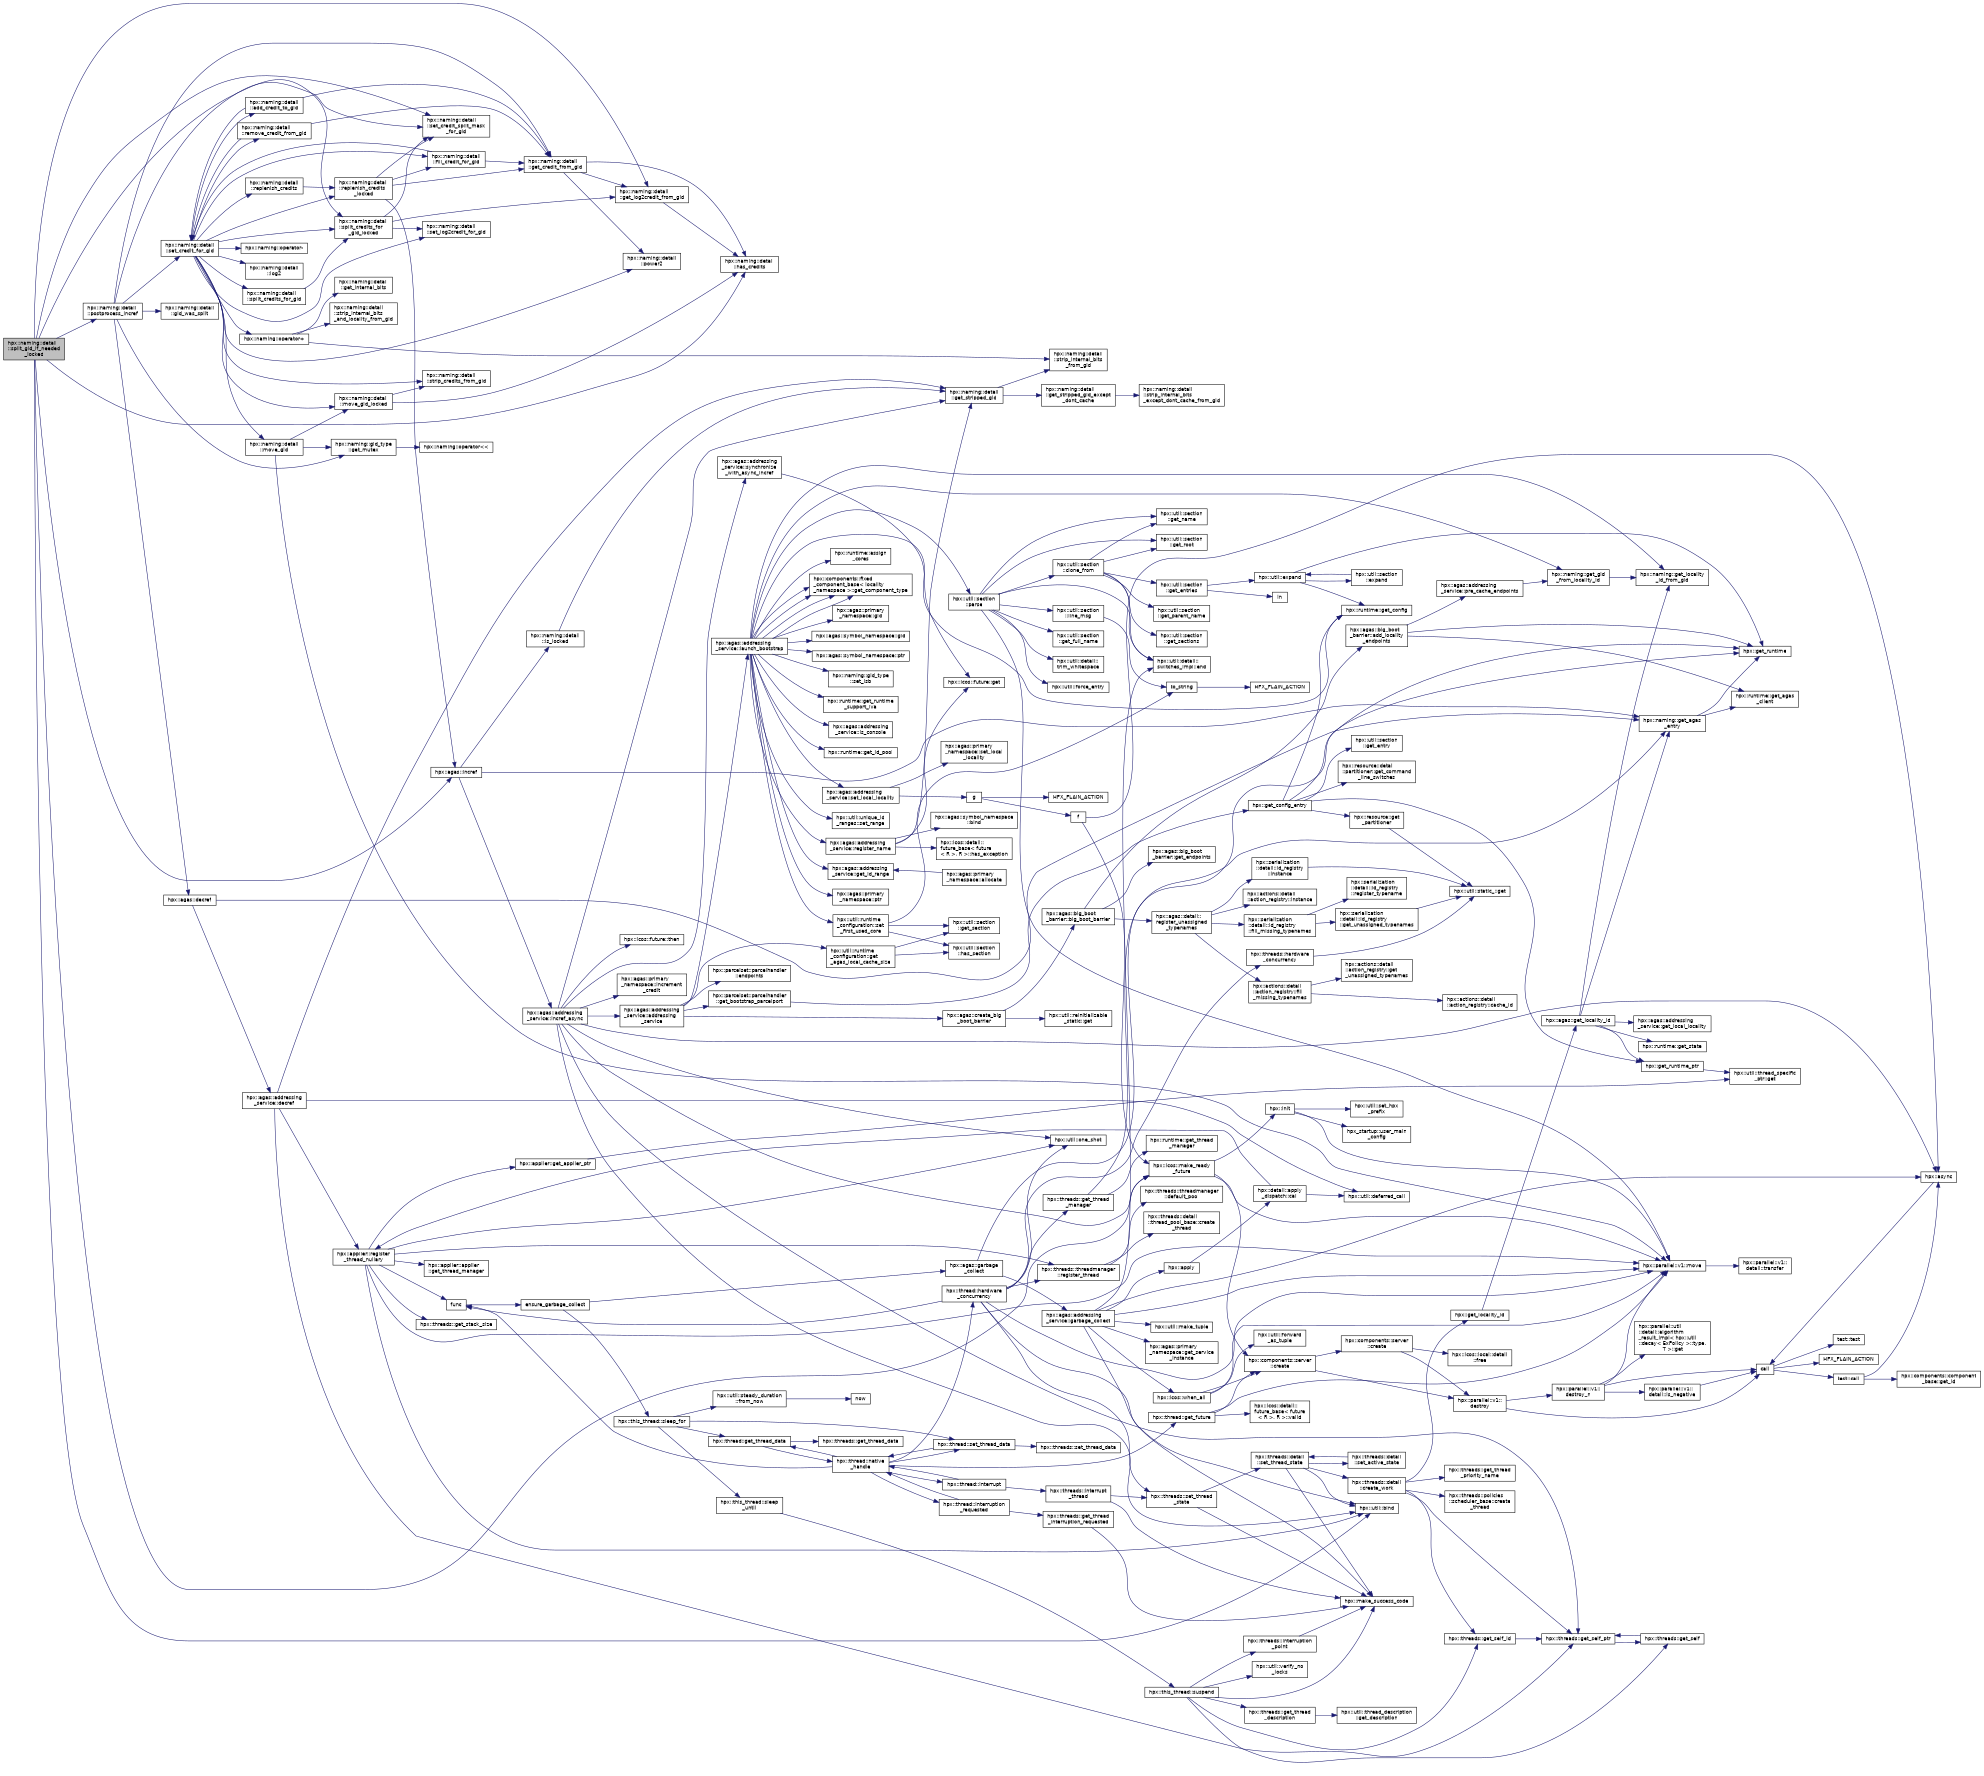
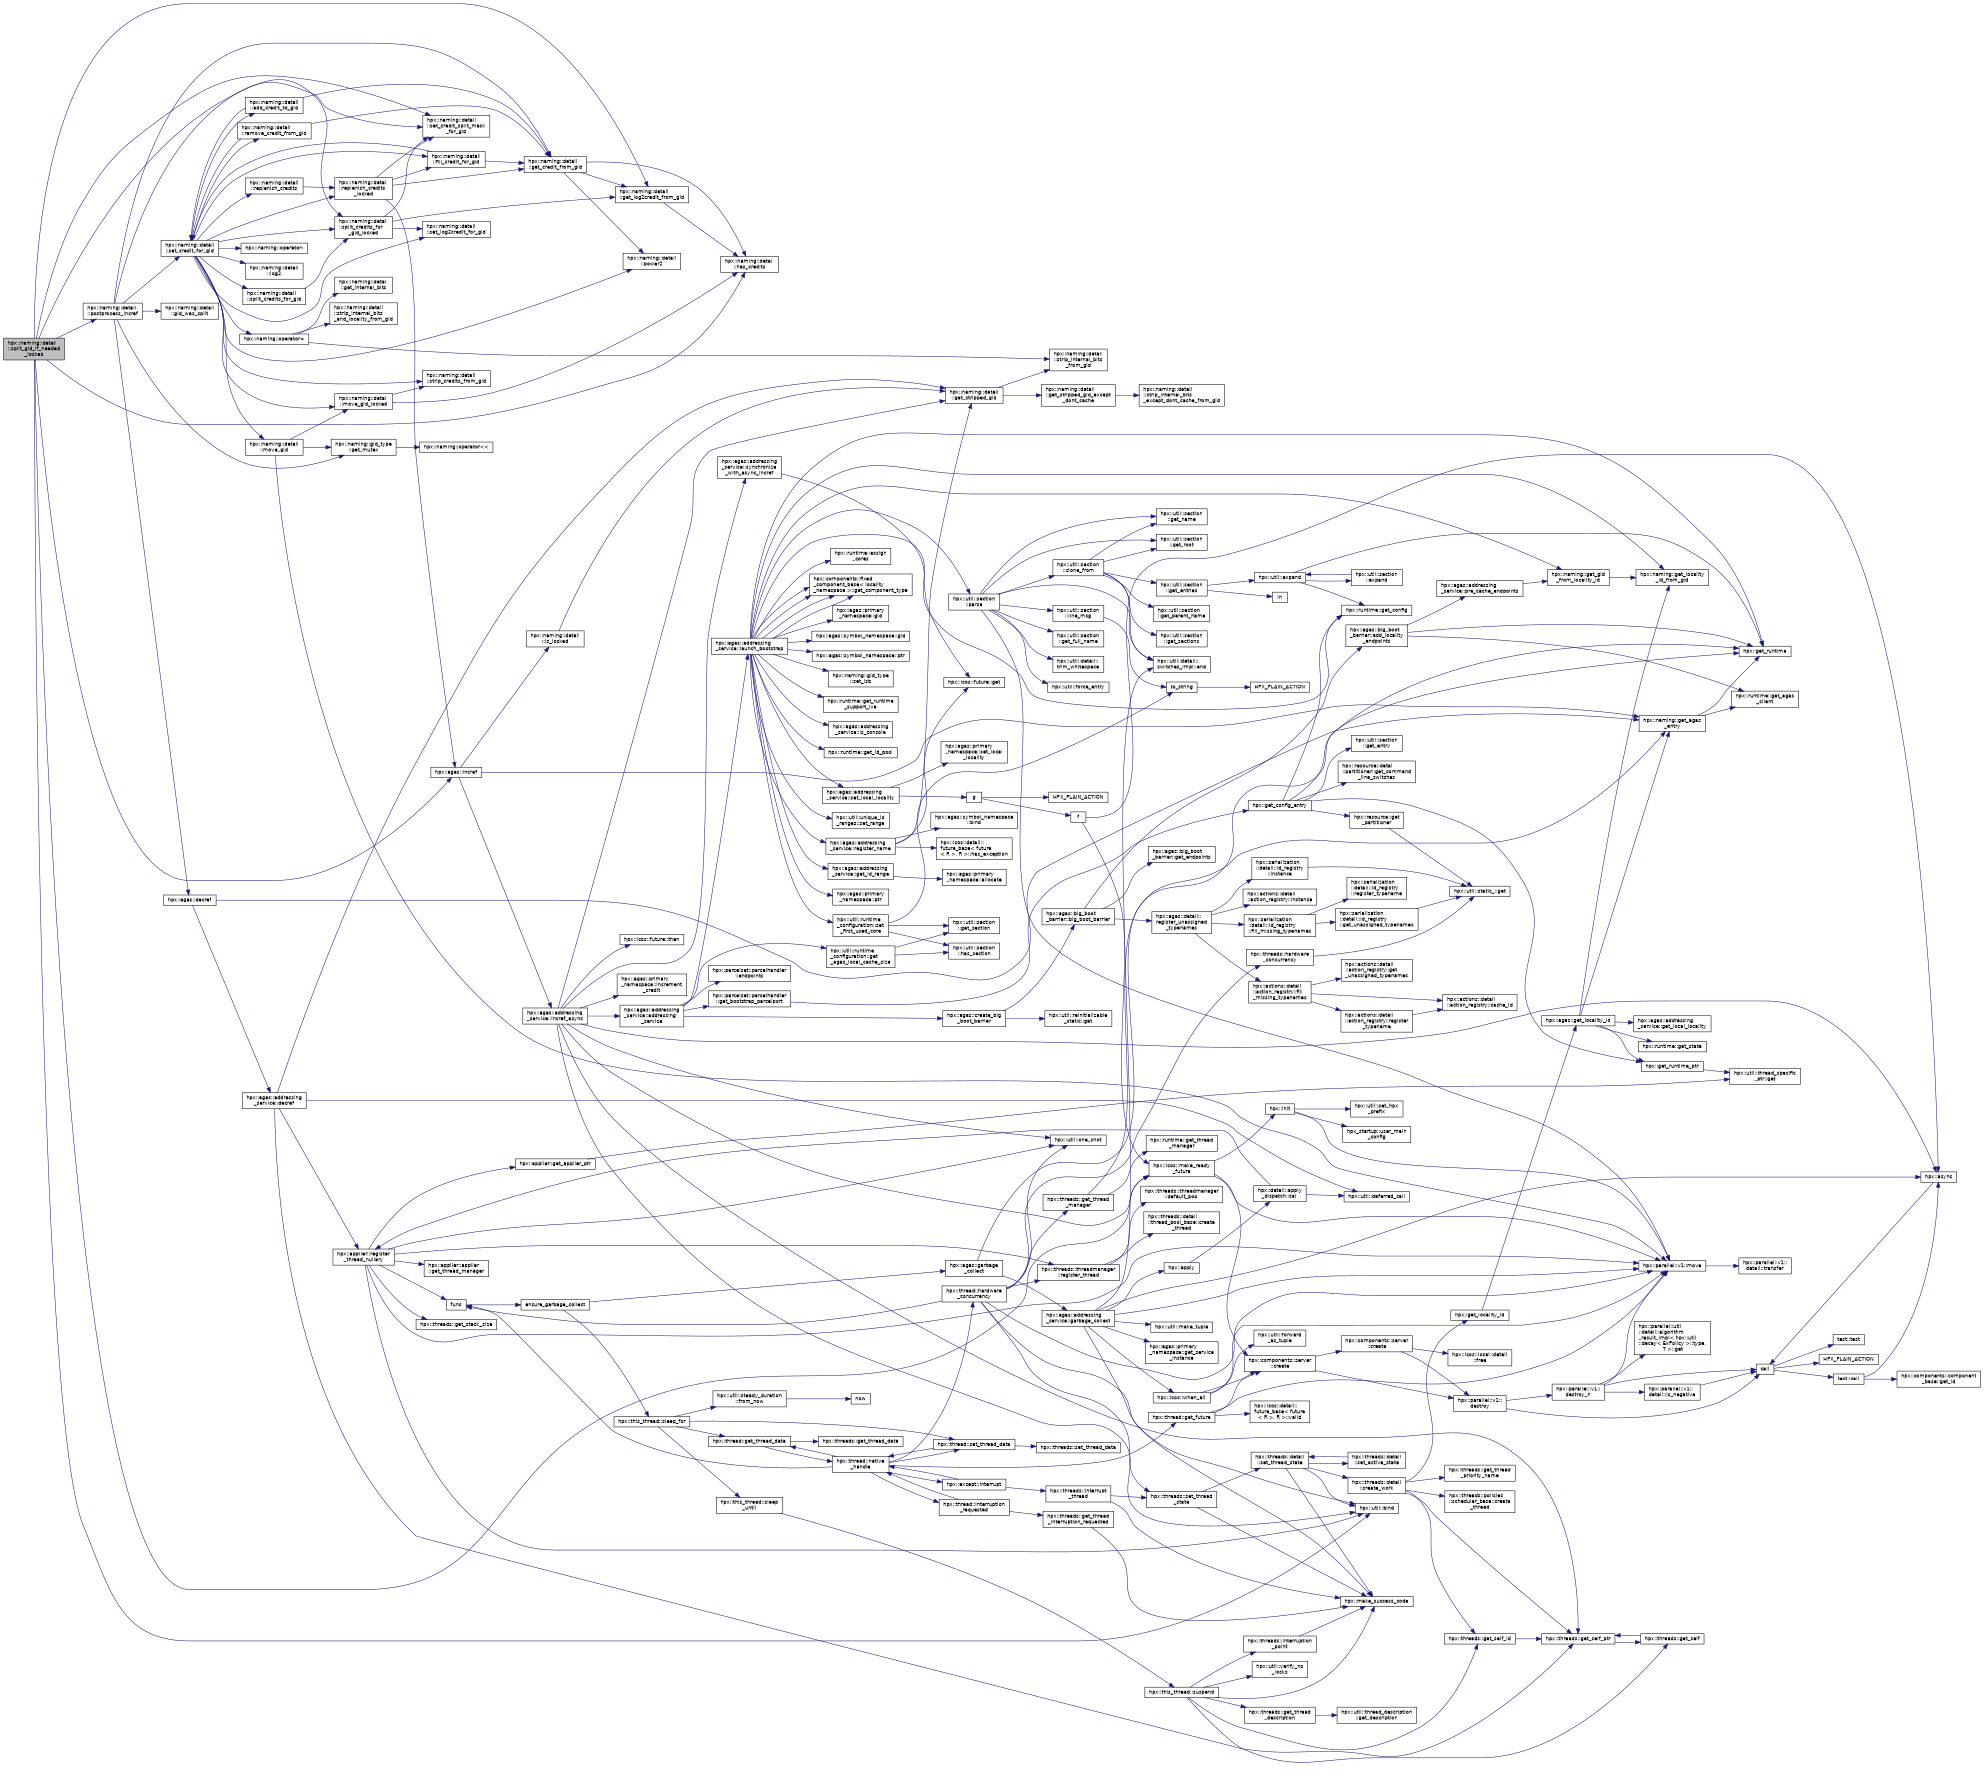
edge "hpx::agas::addressing _service::launch_bootstrap" -> "hpx::get_runtime": added
edge "hpx::agas::primary _namespace::allocate" -> "hpx::agas::addressing _service::get_id_range": reversed
node "hpx::actions::detail ::action_registry::register _typename": added
node "hpx::thread::interrupt": label "hpx::thread::interrupt" -> "hpx::except::interrupt"
